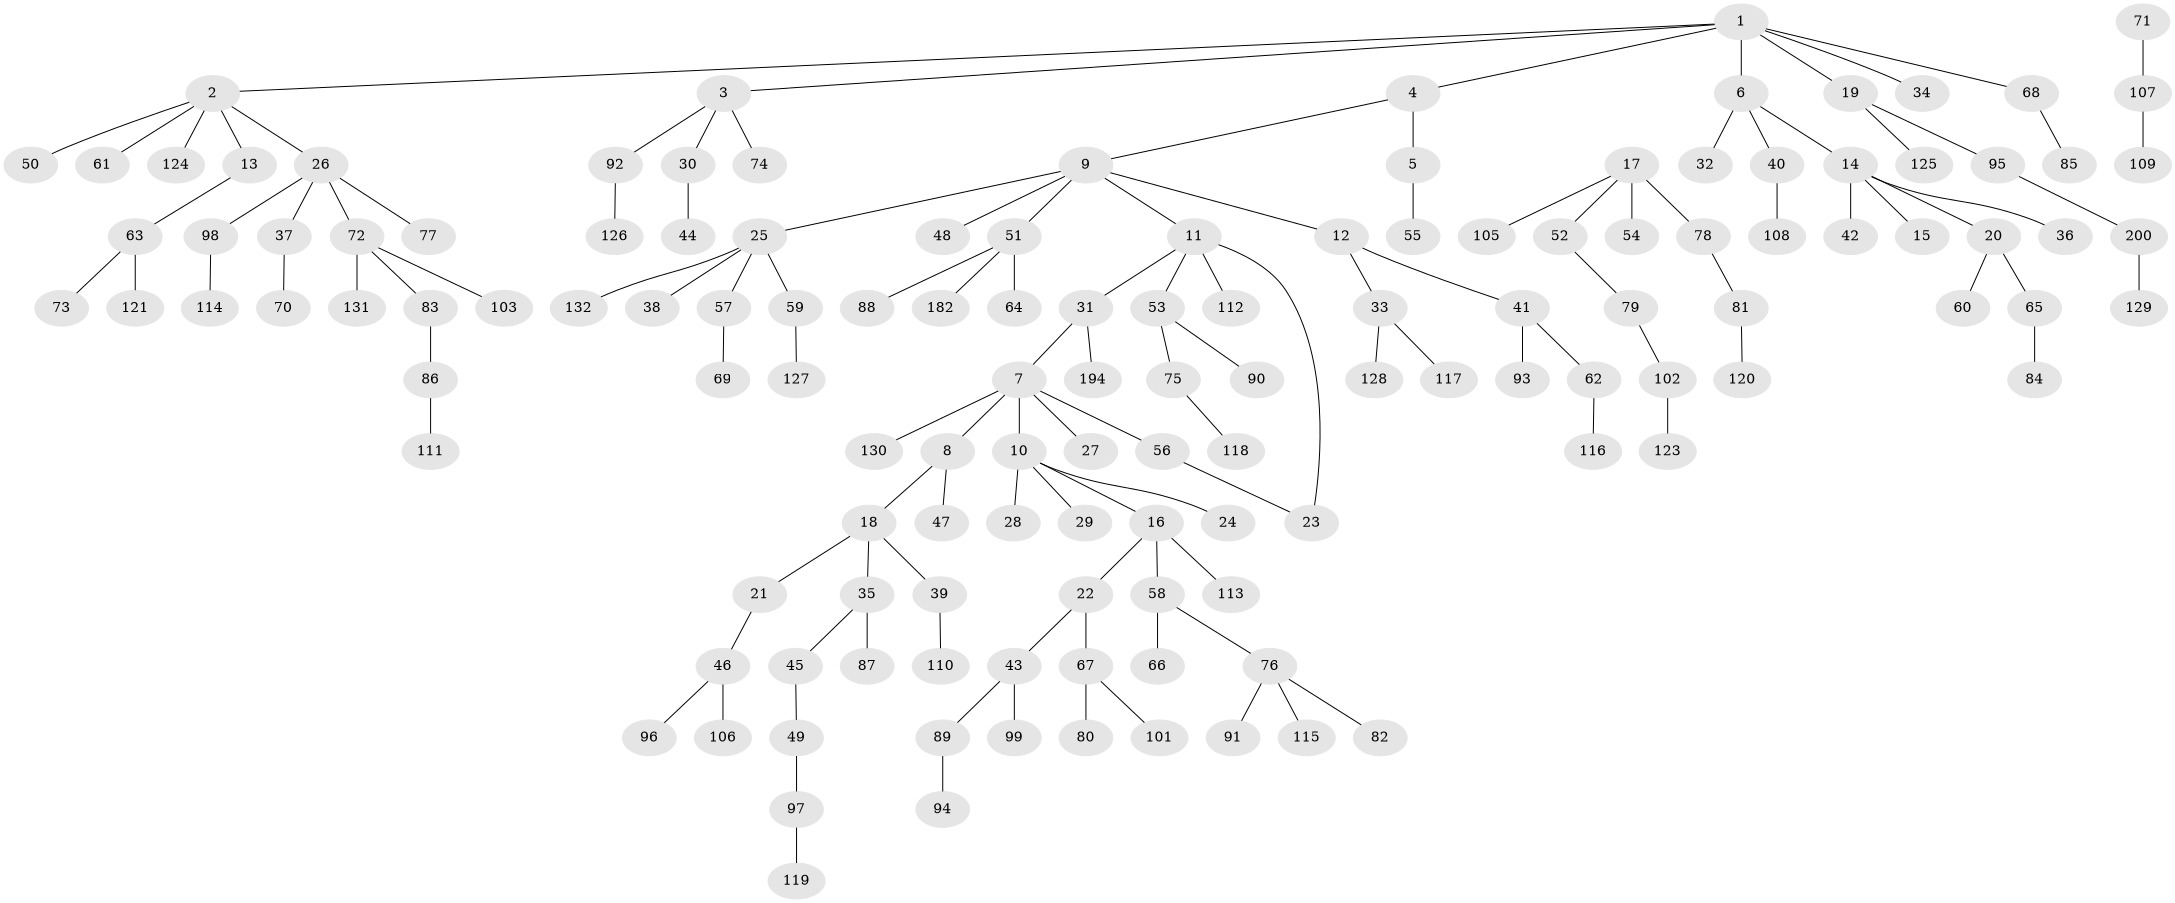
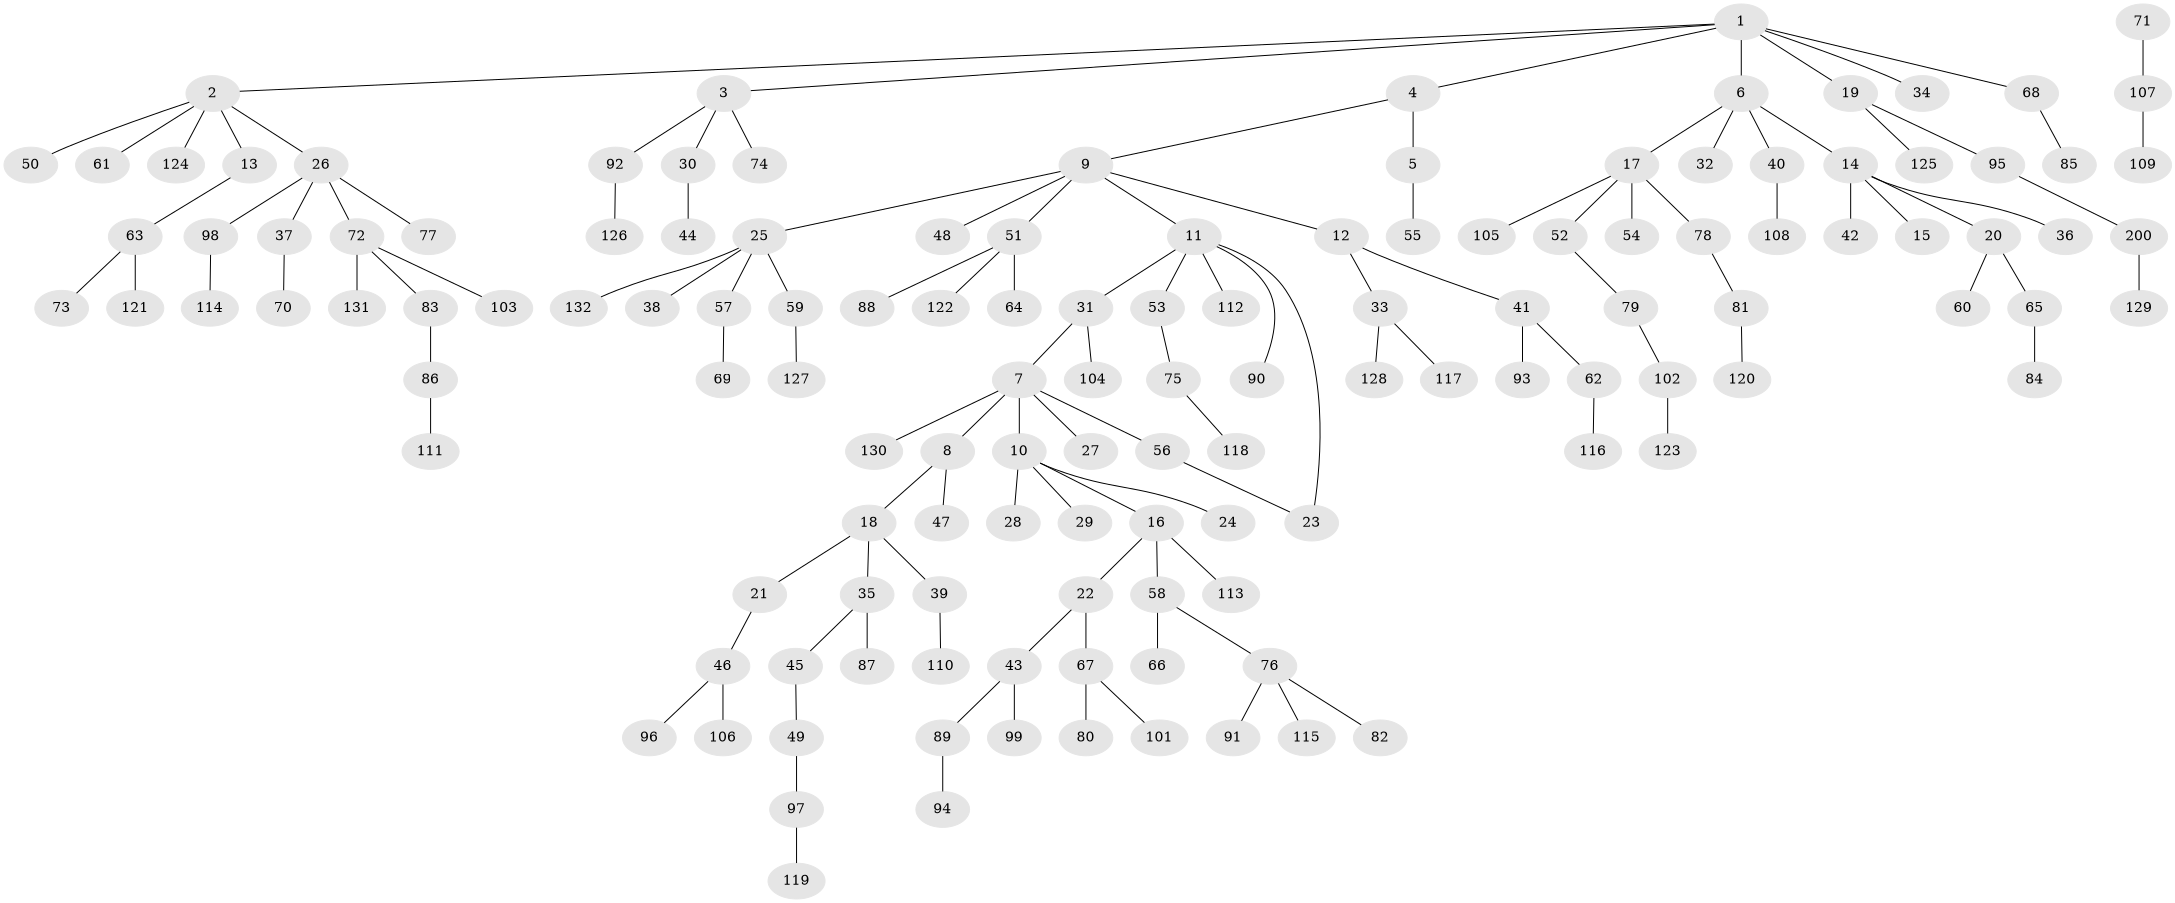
edge "6" -- "17": added
node "182": label "182" -> "122"
edge "53" -- "90": now "11" -- "90"
node "194": label "194" -> "104"
